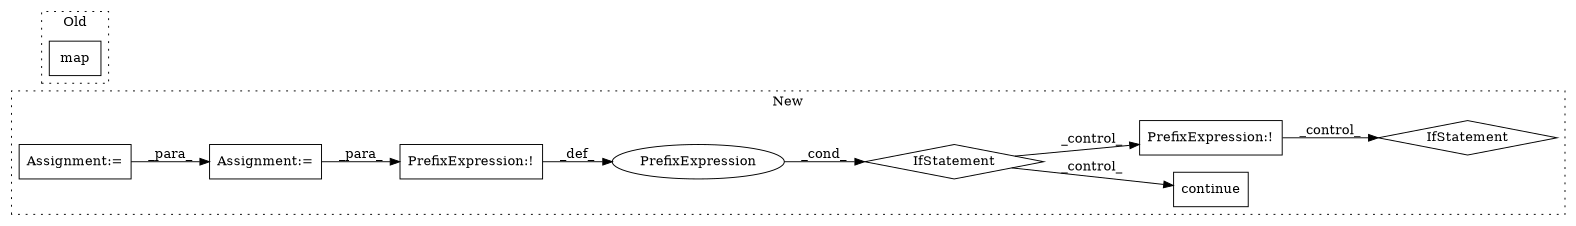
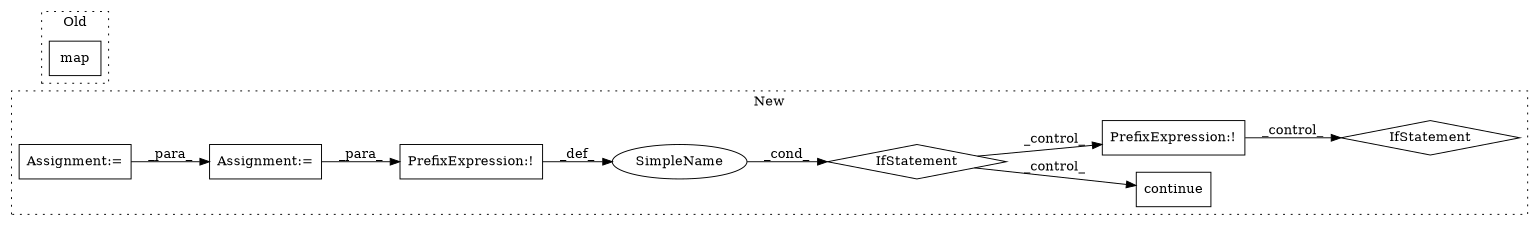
node "PrefixExpression": label "PrefixExpression" -> "SimpleName"
